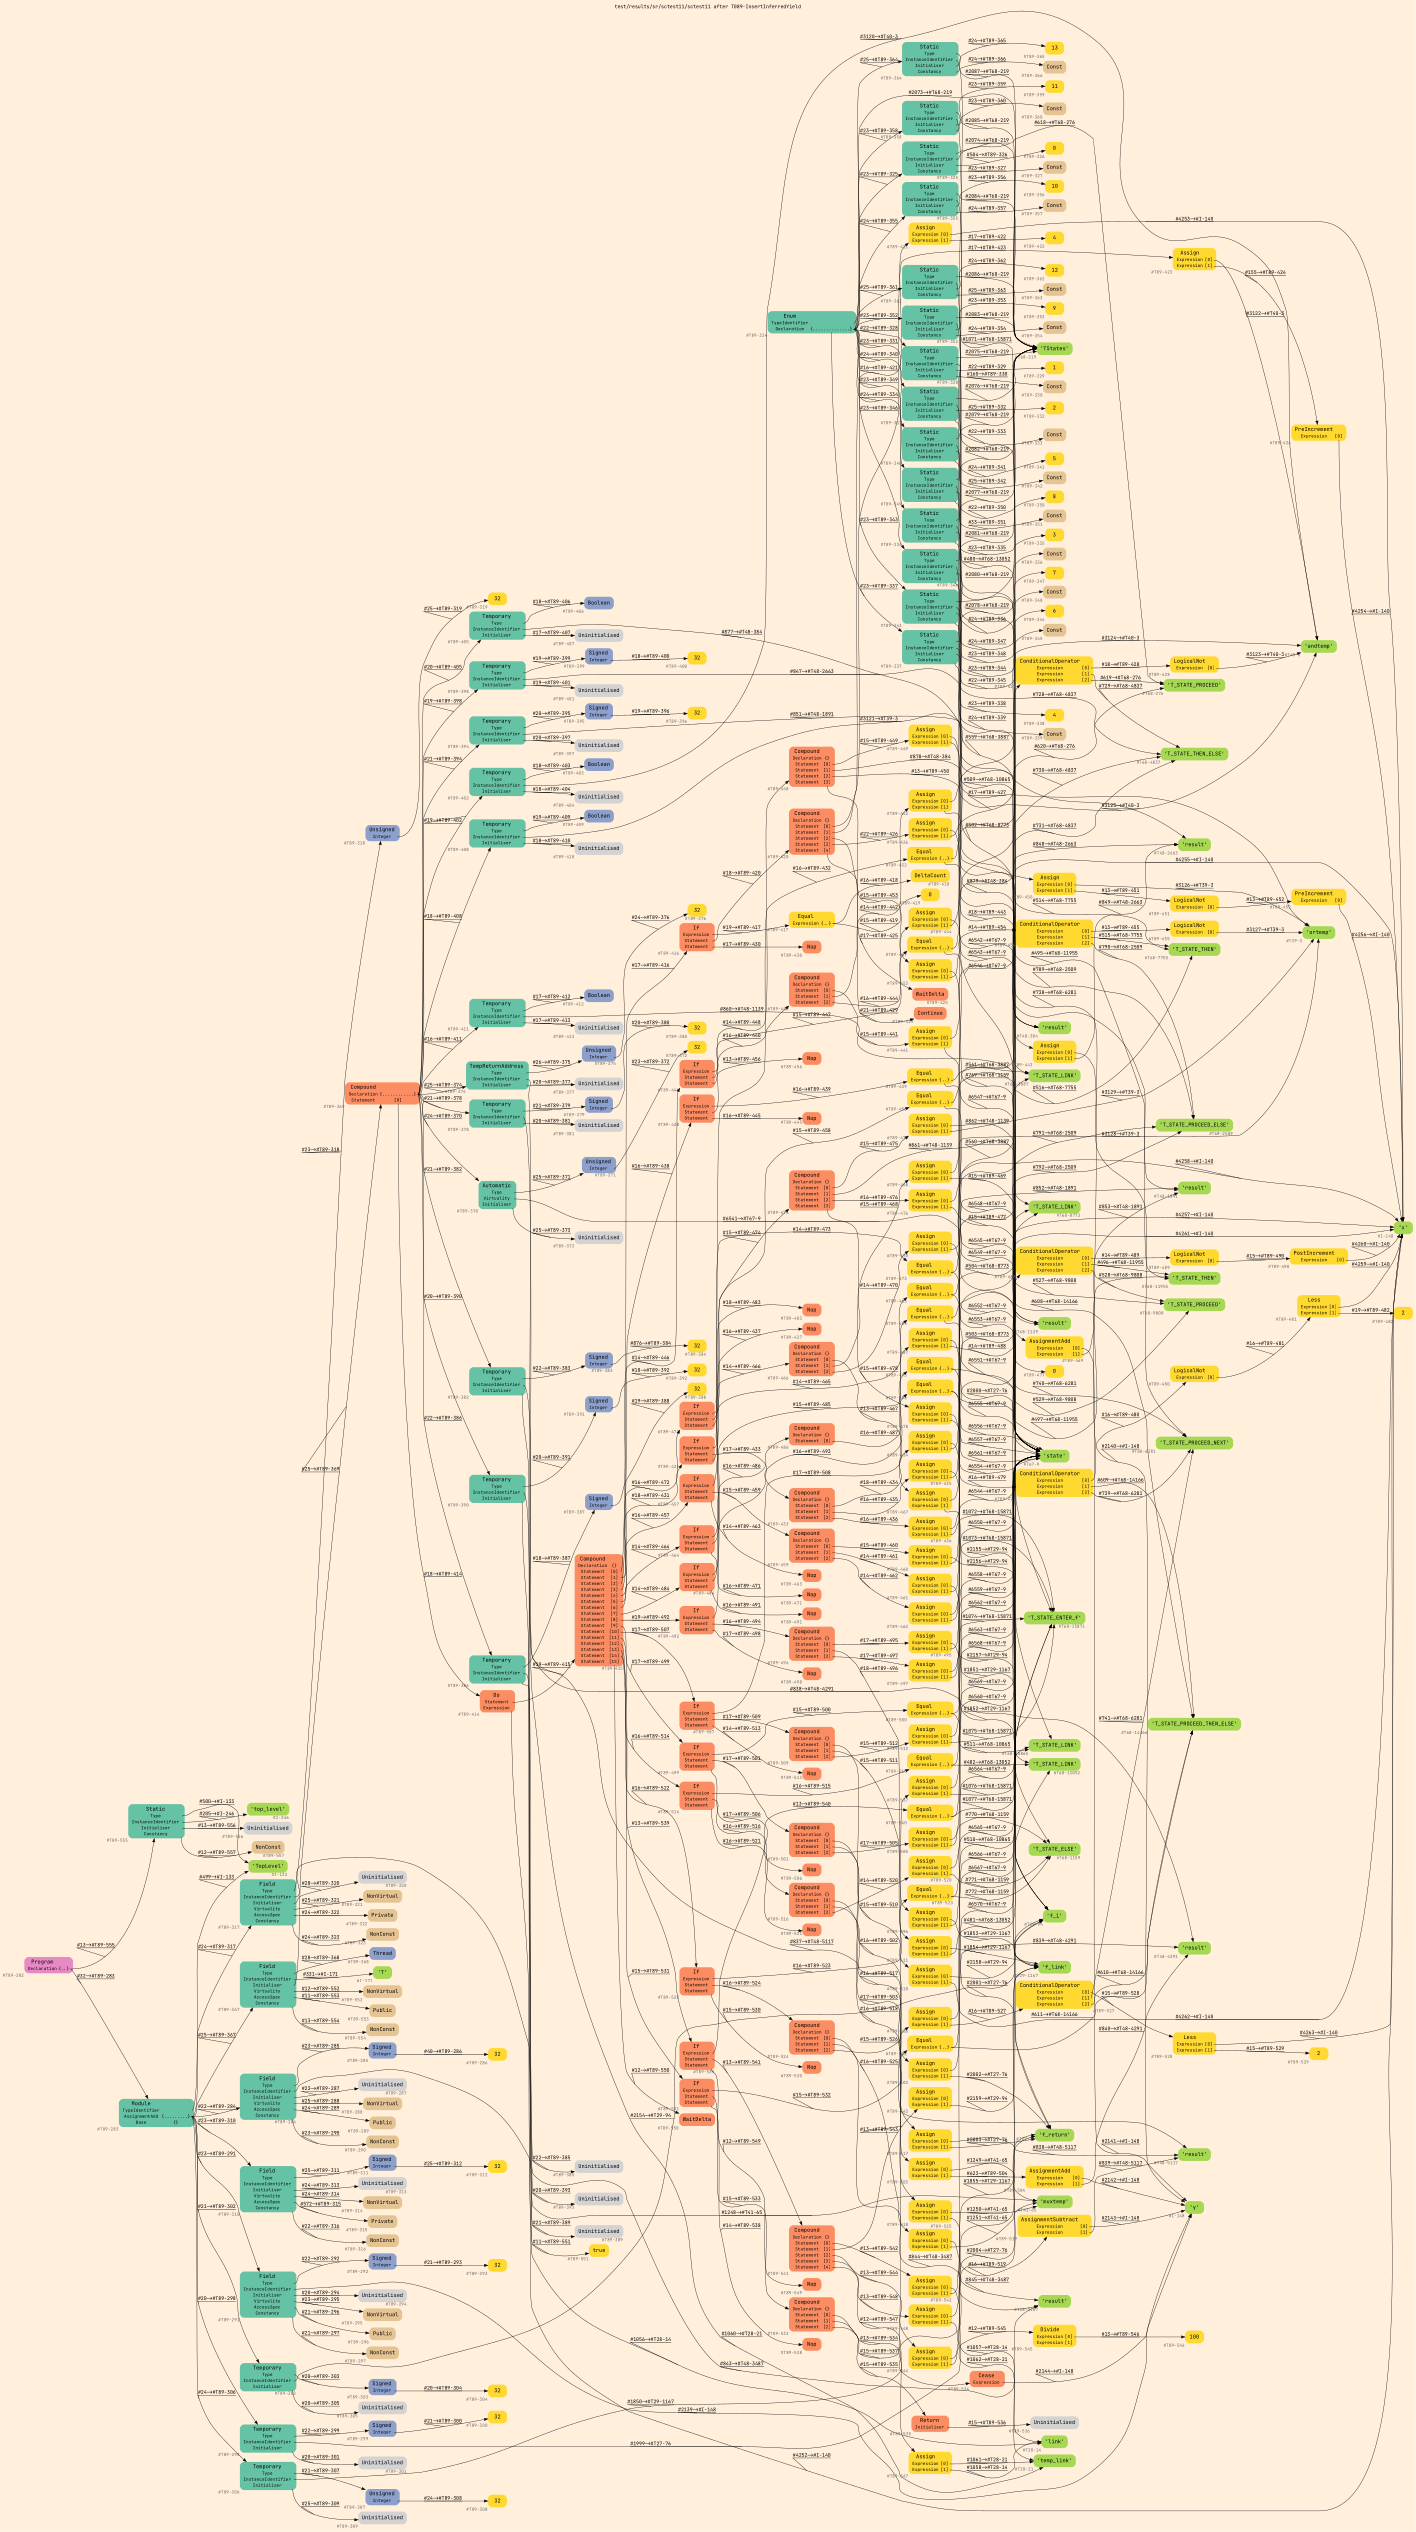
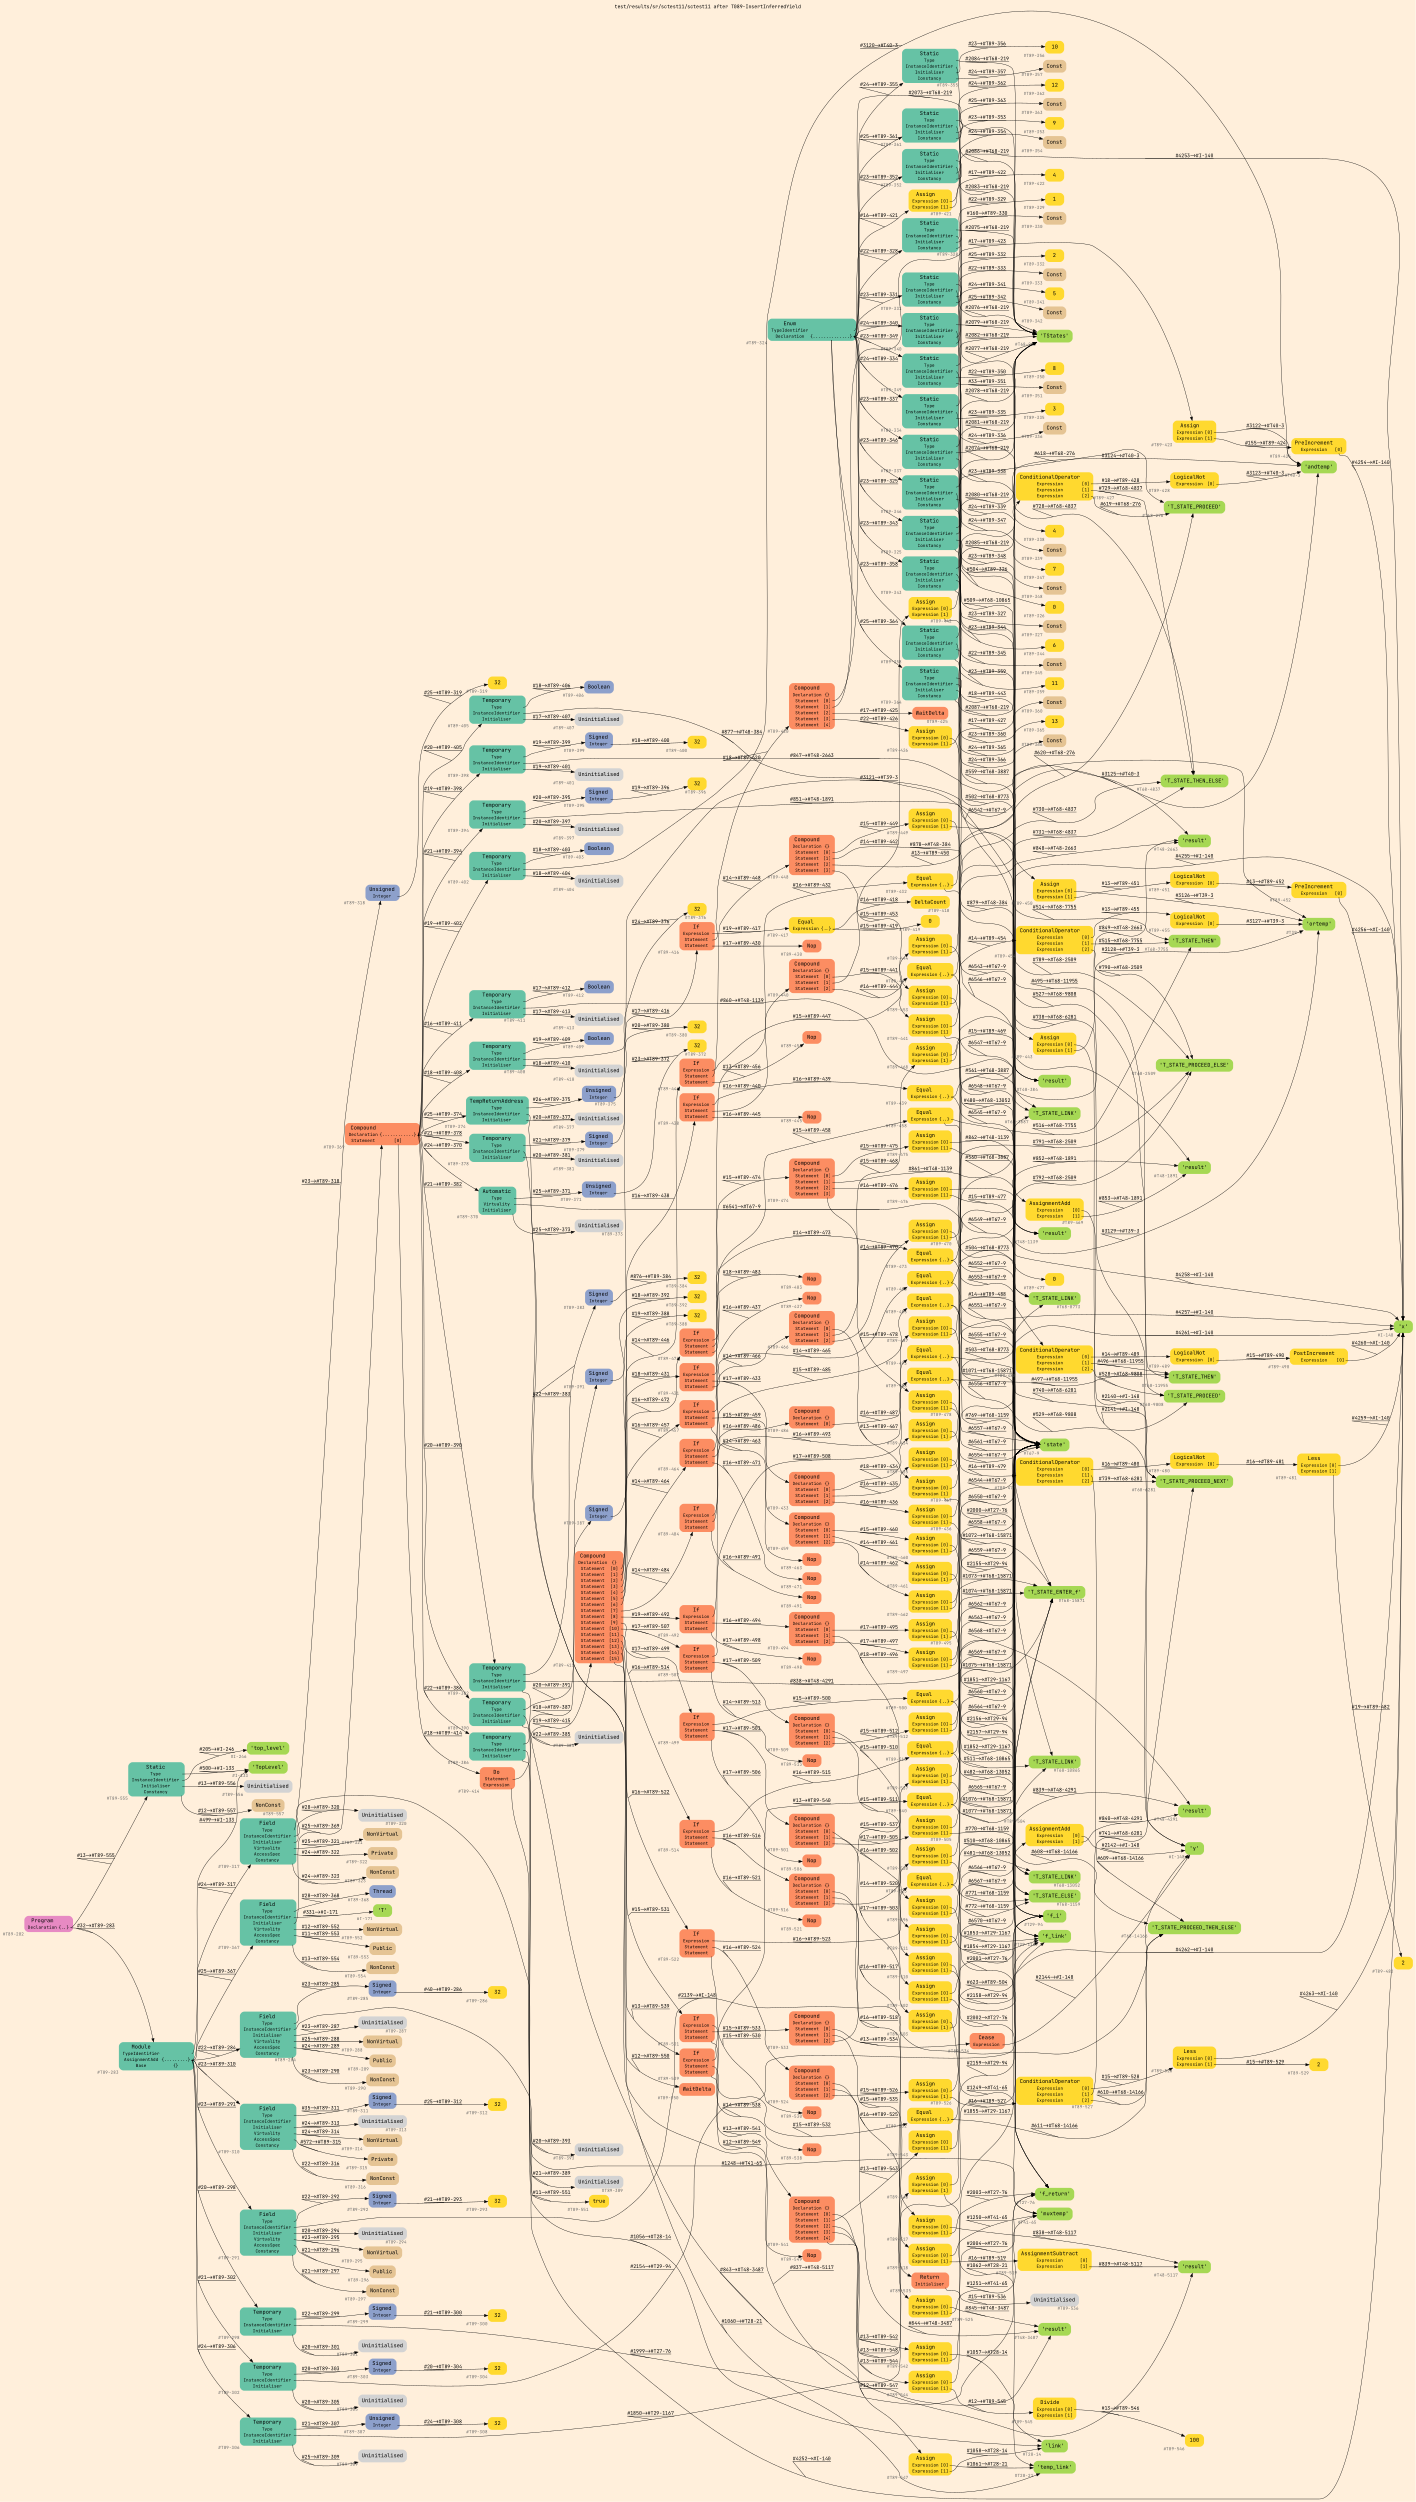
node "Continue": removed
edge "AssignmentSubtract" -> "'y'": removed, label "#2143->#I-148"
